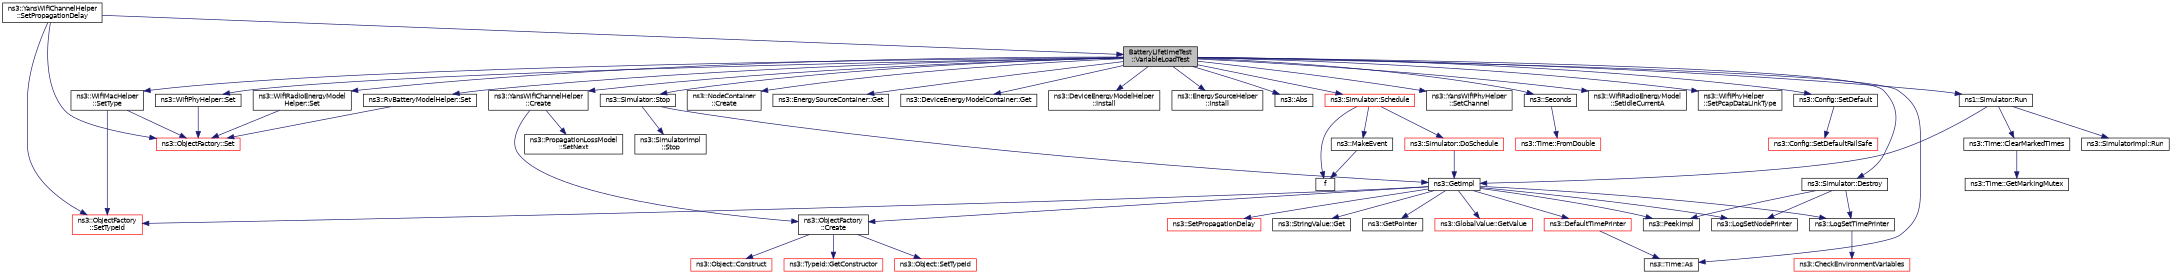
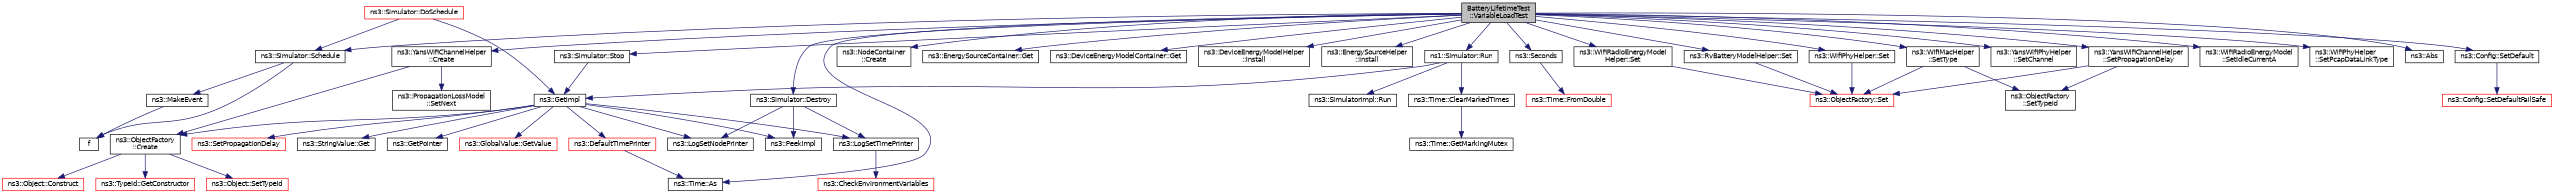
edge "ns3::YansWifiChannelHelper ::SetPropagationDelay" -> "BatteryLifetimeTest ::VariableLoadTest": reversed
node "ns3::Simulator::Schedule": color red -> black
edge "ns3::Simulator::Schedule" -> "ns3::Simulator::DoSchedule": reversed
node "ns3::SimulatorImpl ::Stop": removed
edge "ns3::GetImpl" -> "ns3::ObjectFactory ::SetTypeId": removed
node "ns3::ObjectFactory ::SetTypeId": color red -> black
